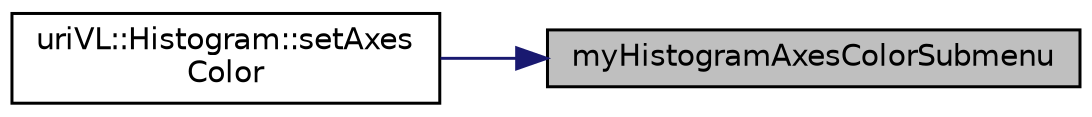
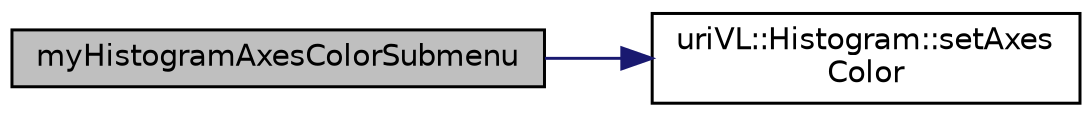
edge "uriVL::Histogram::setAxes Color" -> "myHistogramAxesColorSubmenu": reversed
